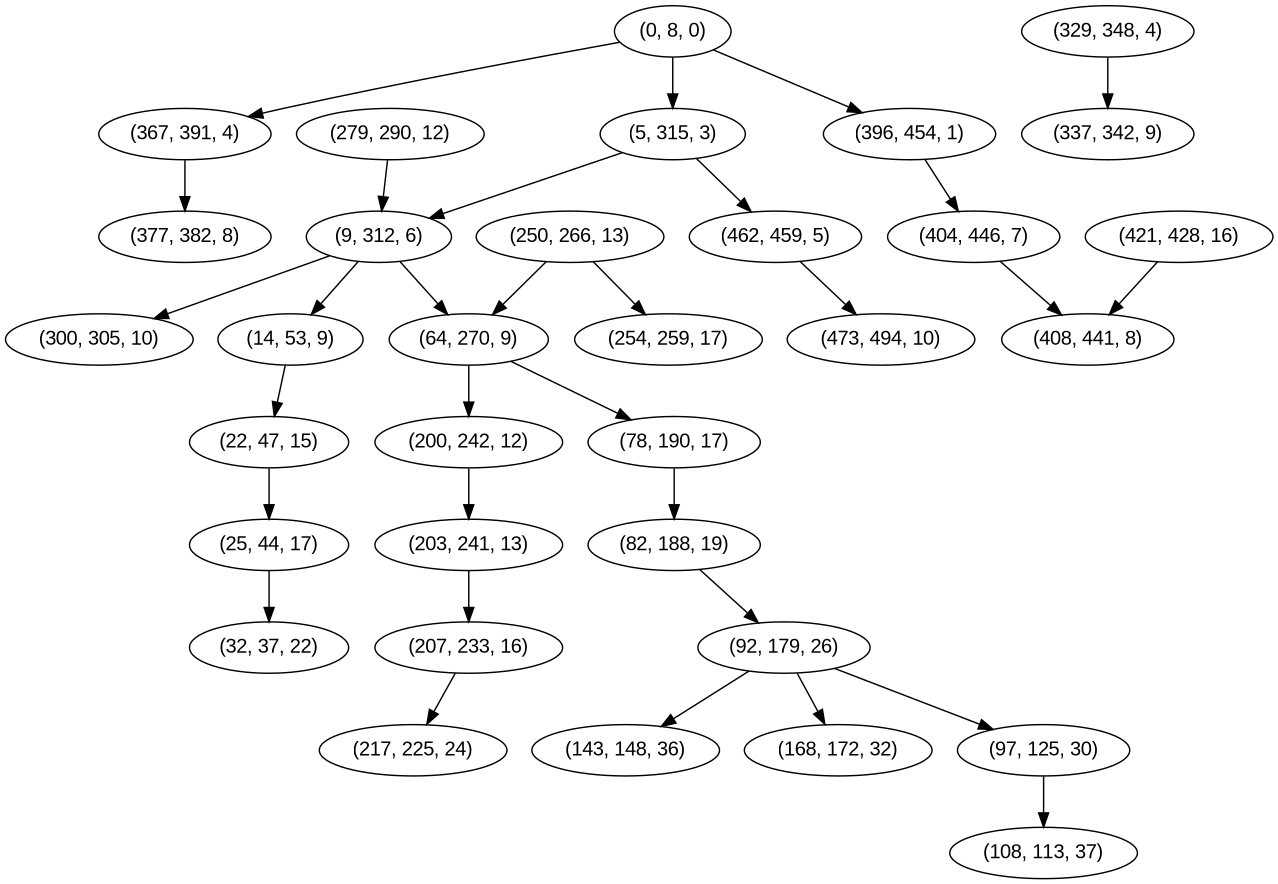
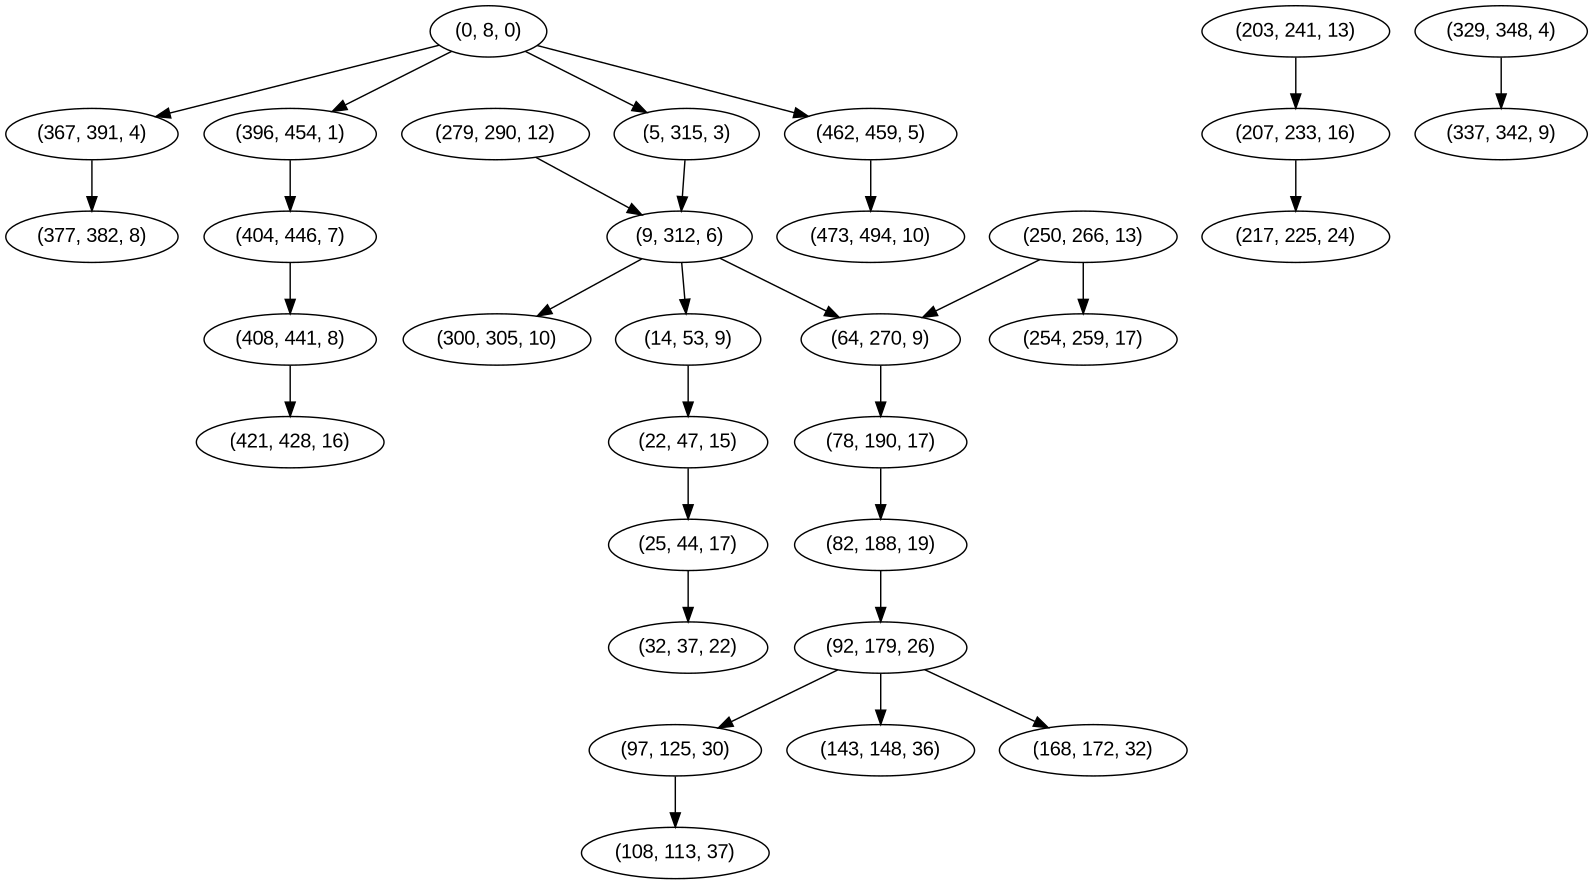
edge "(5, 315, 3)" -> "(462, 459, 5)": now "(0, 8, 0)" -> "(462, 459, 5)"
edge "(421, 428, 16)" -> "(408, 441, 8)": reversed
node "(200, 242, 12)": removed
